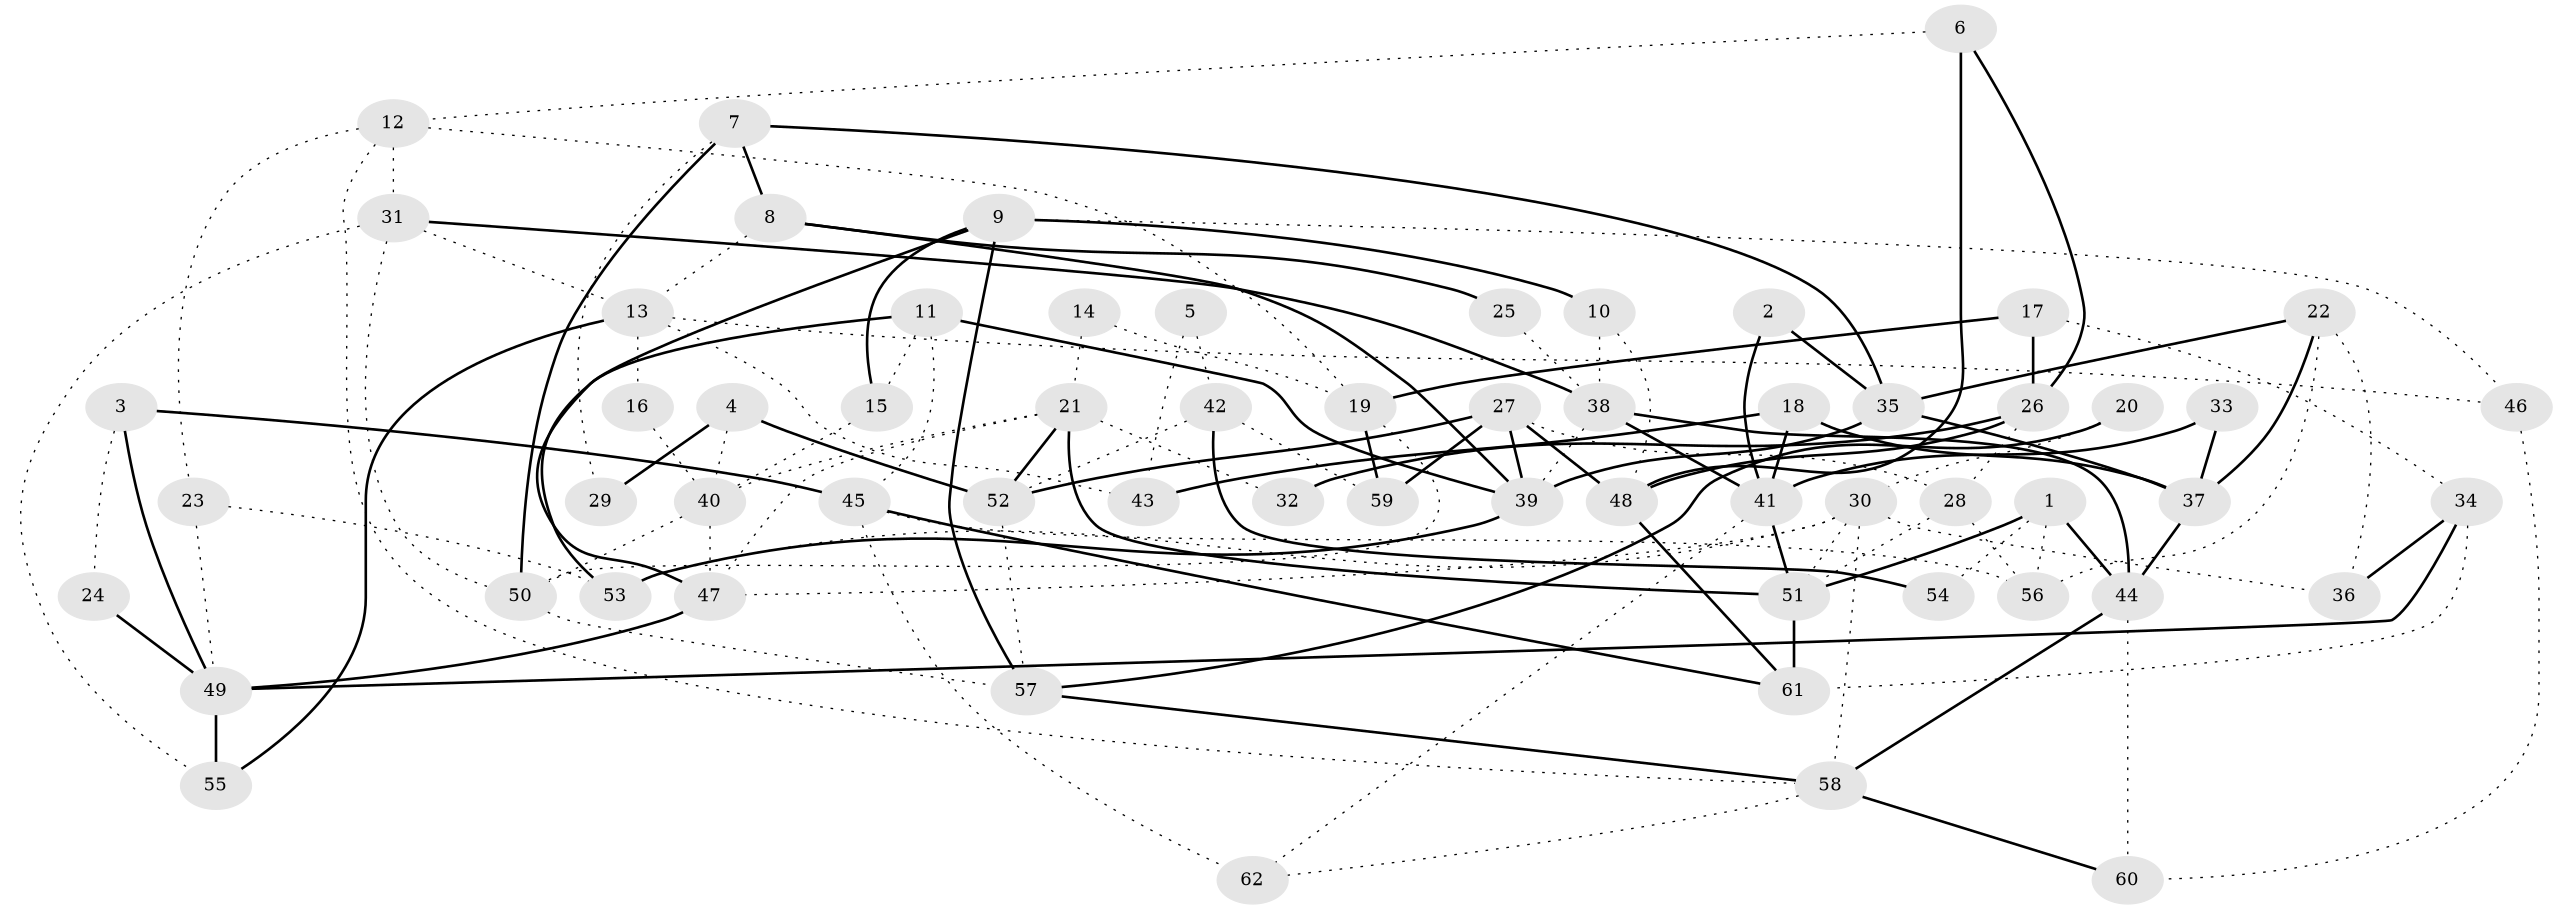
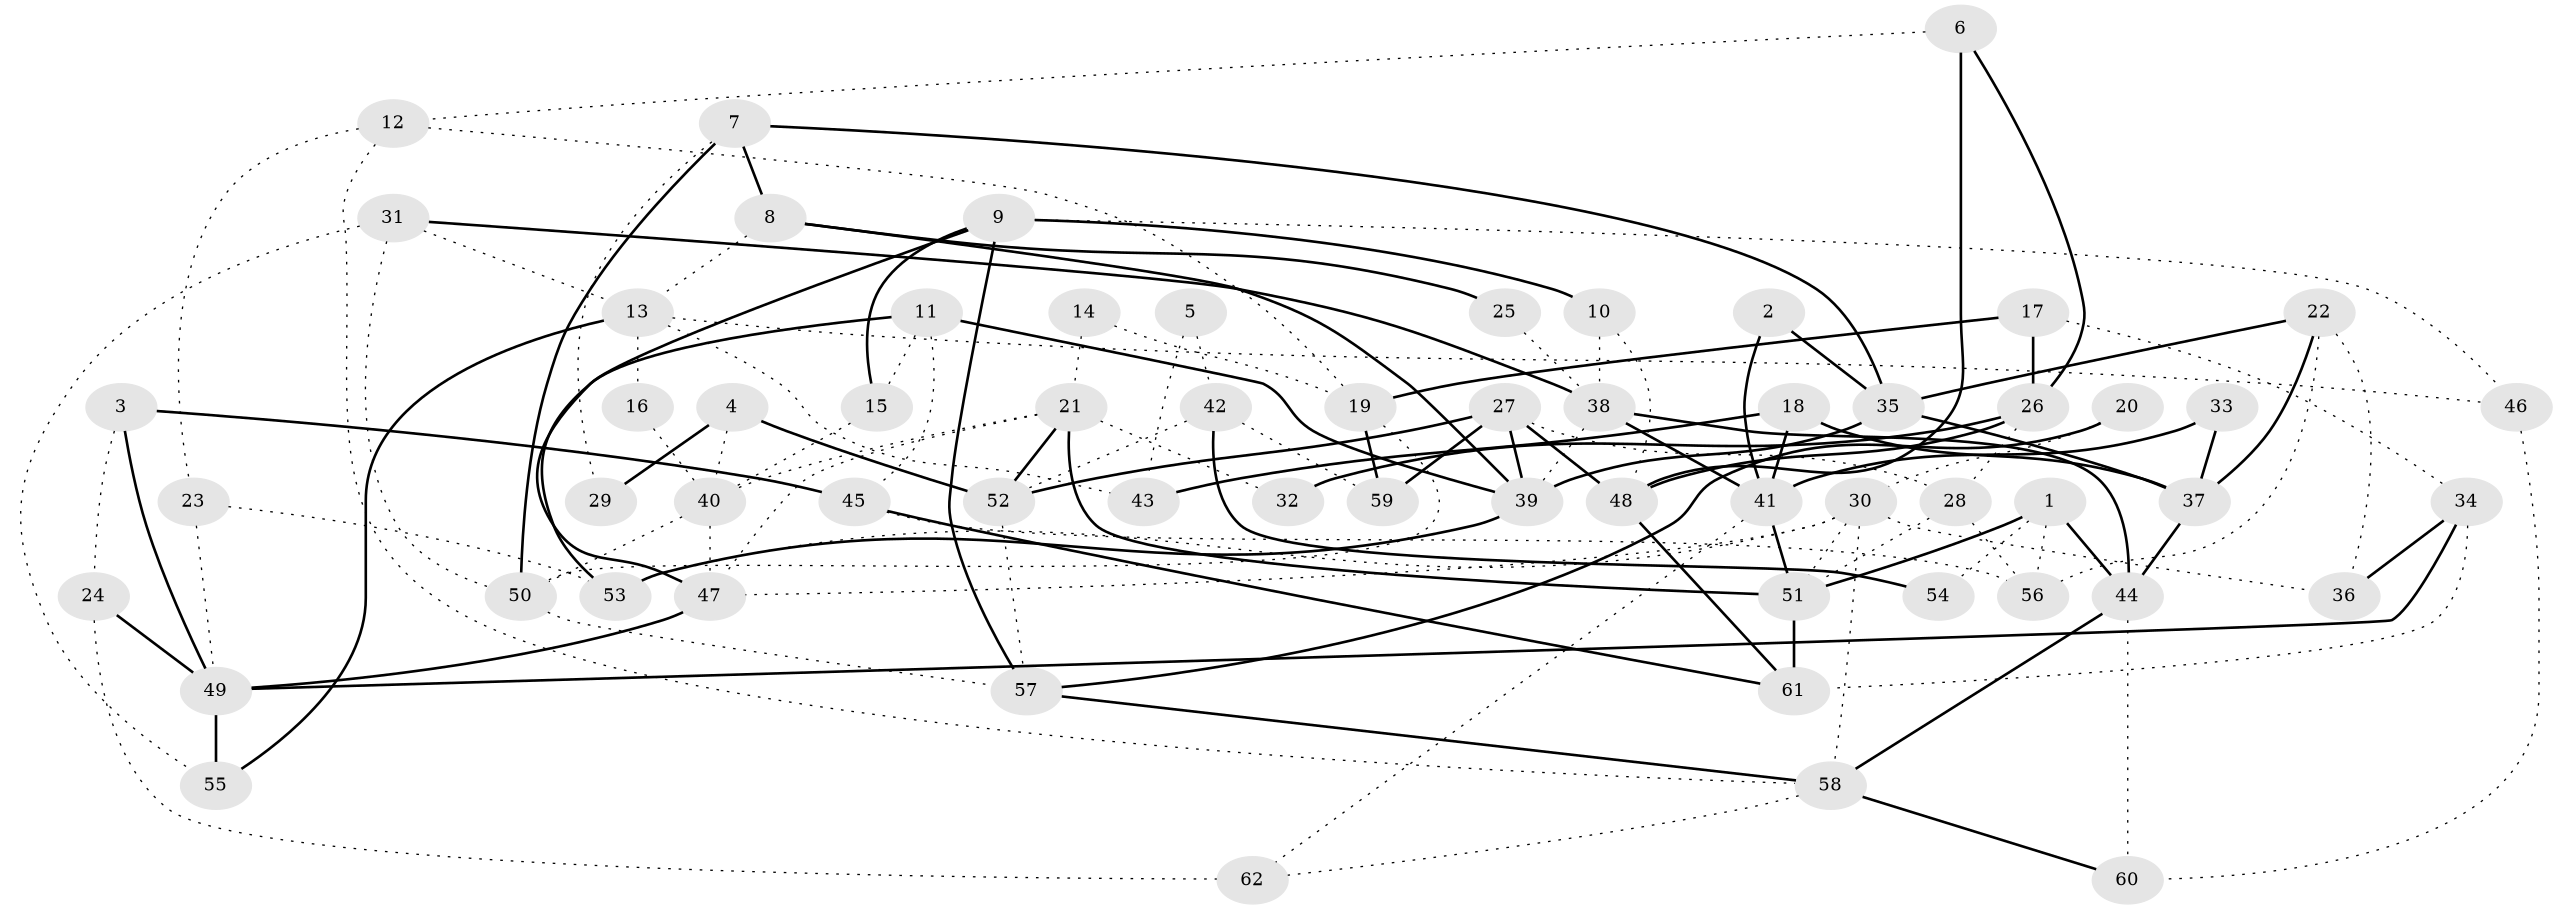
edge "12" -- "31": removed
edge "45" -- "62": now "24" -- "62"
